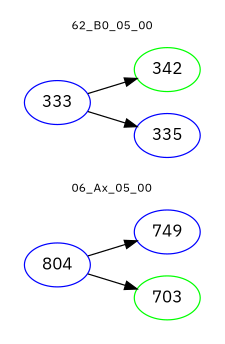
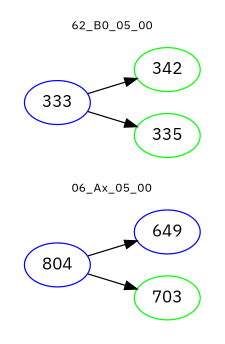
node "335": color blue -> green
node "749": label "749" -> "649"
